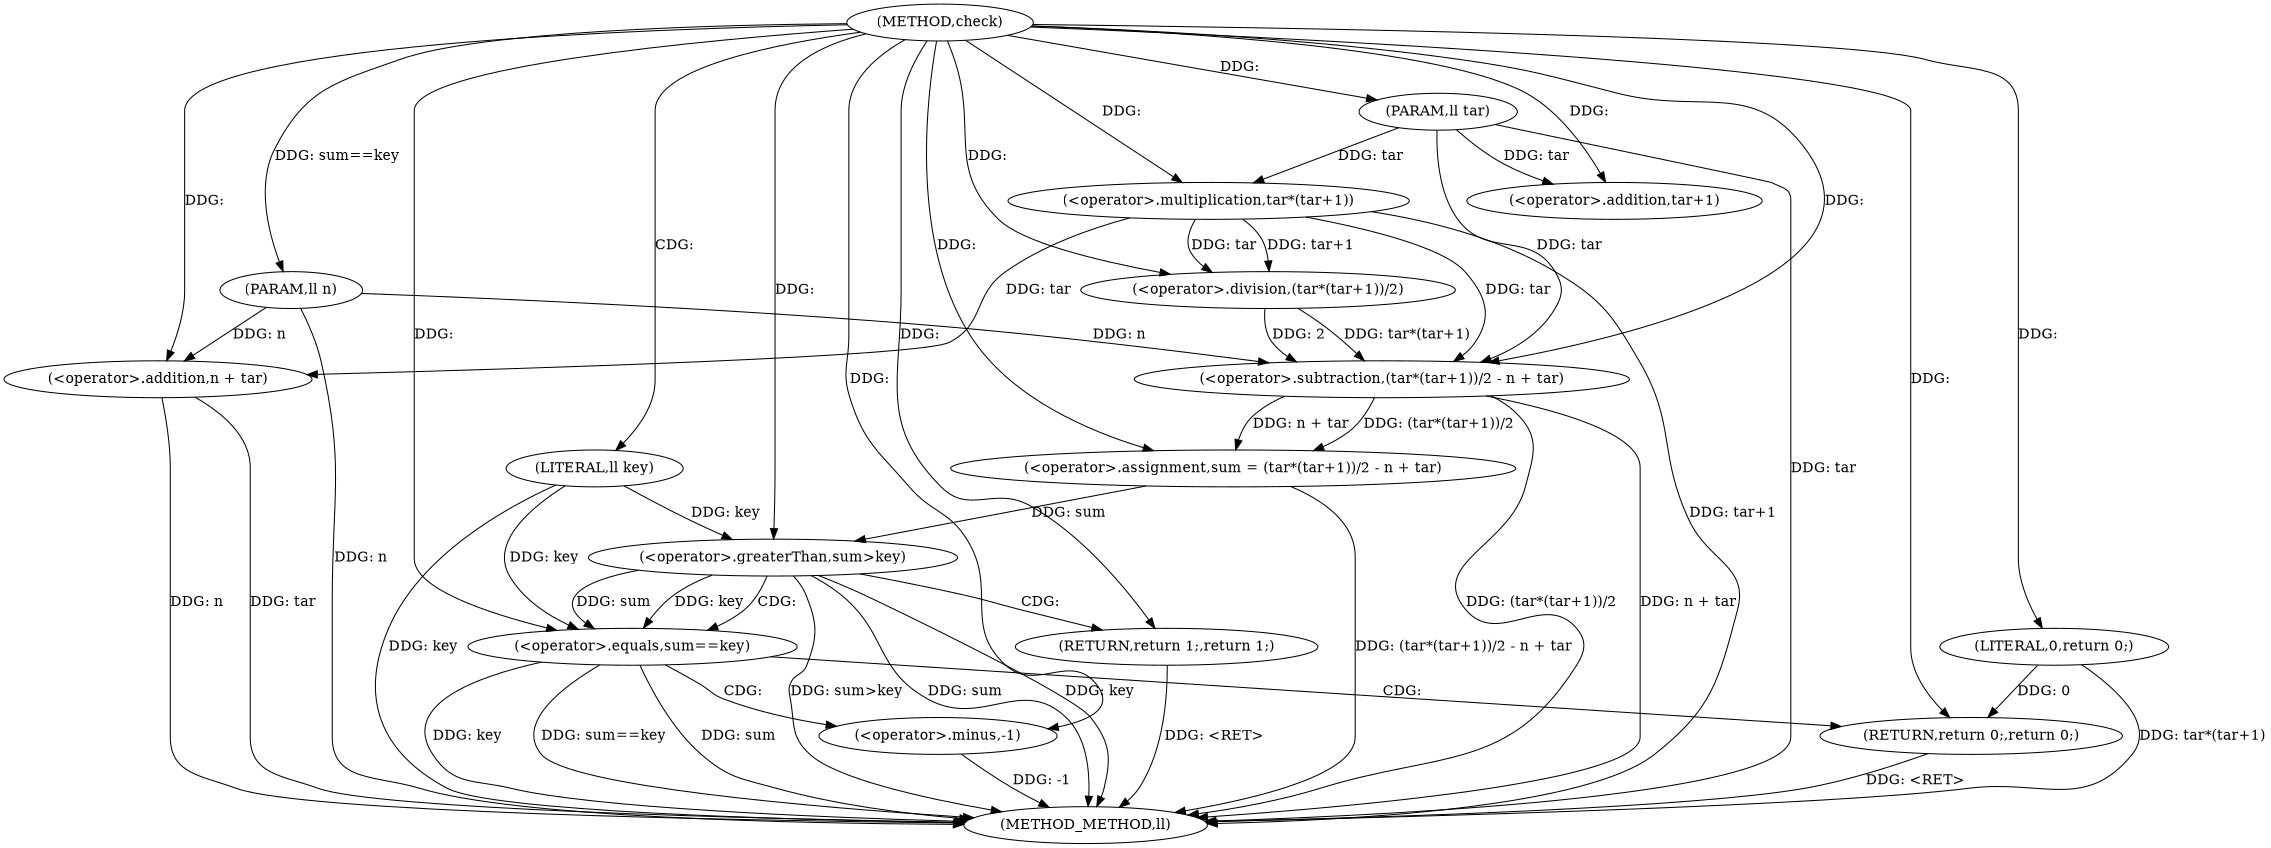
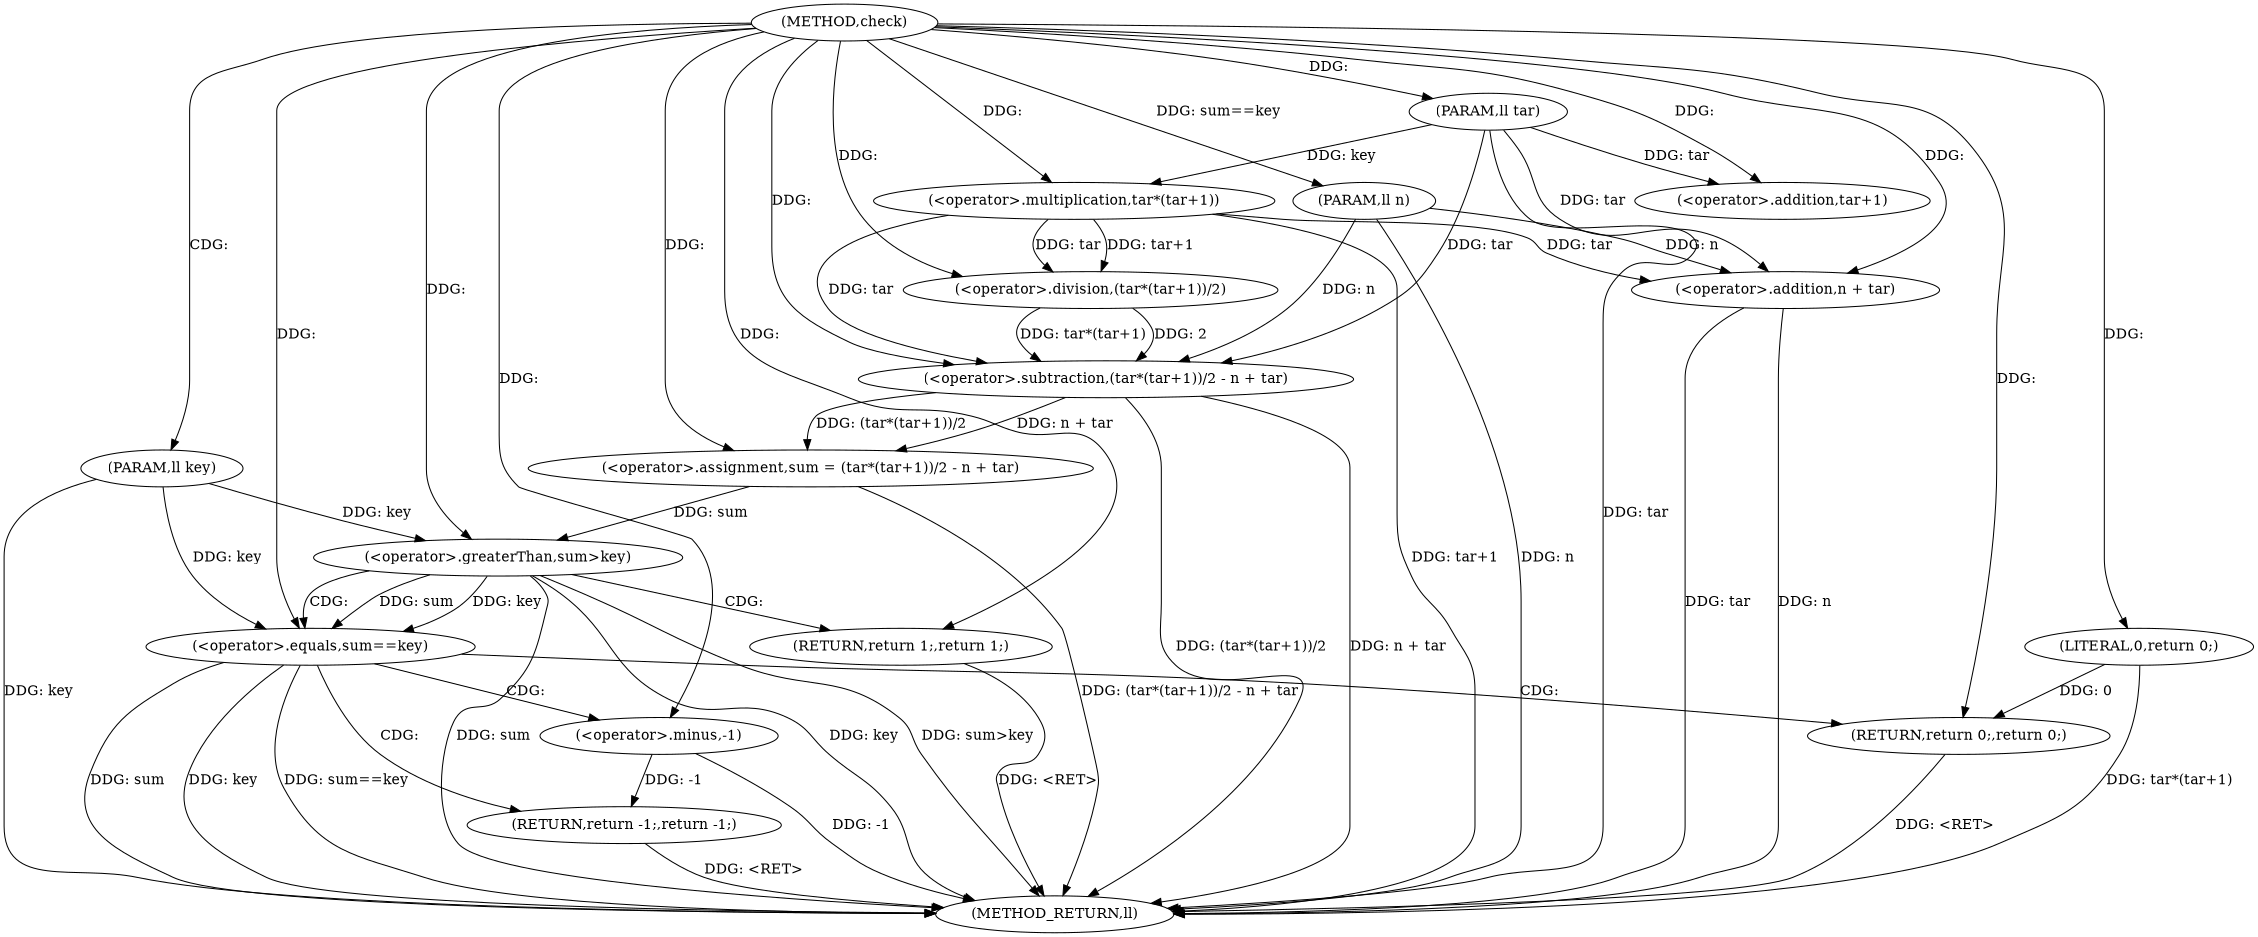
edge "(PARAM,ll tar)" -> "(<operator>.multiplication,tar*(tar+1))": label "DDG: tar" -> "DDG: key"
edge "(PARAM,ll tar)" -> "(<operator>.addition,n + tar)": added, label "DDG: tar"
node "(LITERAL,ll key)": label "(LITERAL,ll key)" -> "(PARAM,ll key)"
node "(RETURN,return -1;,return -1;)": added
node "(METHOD_METHOD,ll)": label "(METHOD_METHOD,ll)" -> "(METHOD_RETURN,ll)"
